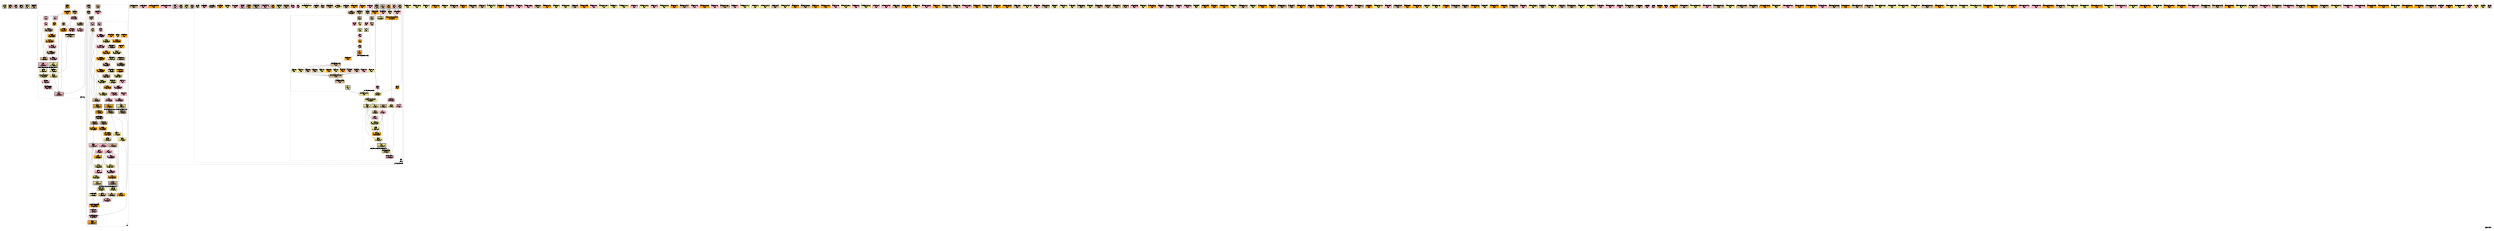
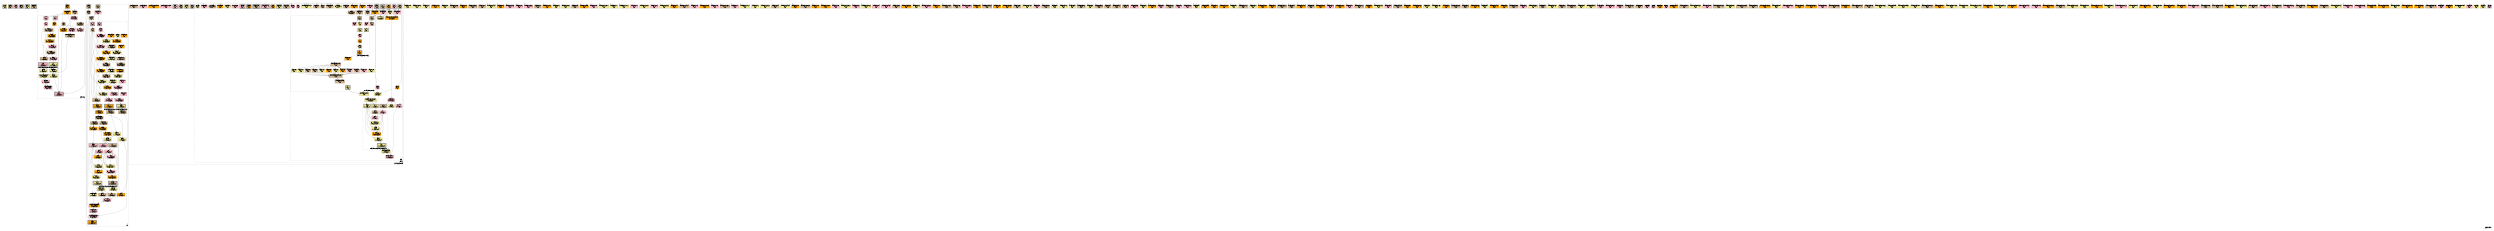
node "level1 dT = 0 (1, 2.60628e-09)": fillcolor lightpink -> orange
